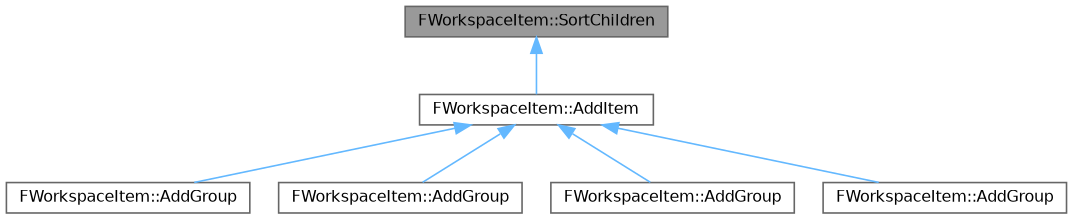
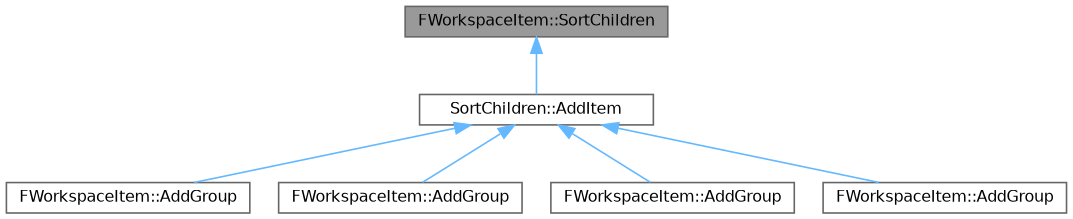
node "FWorkspaceItem::AddItem": label "FWorkspaceItem::AddItem" -> "SortChildren::AddItem"
